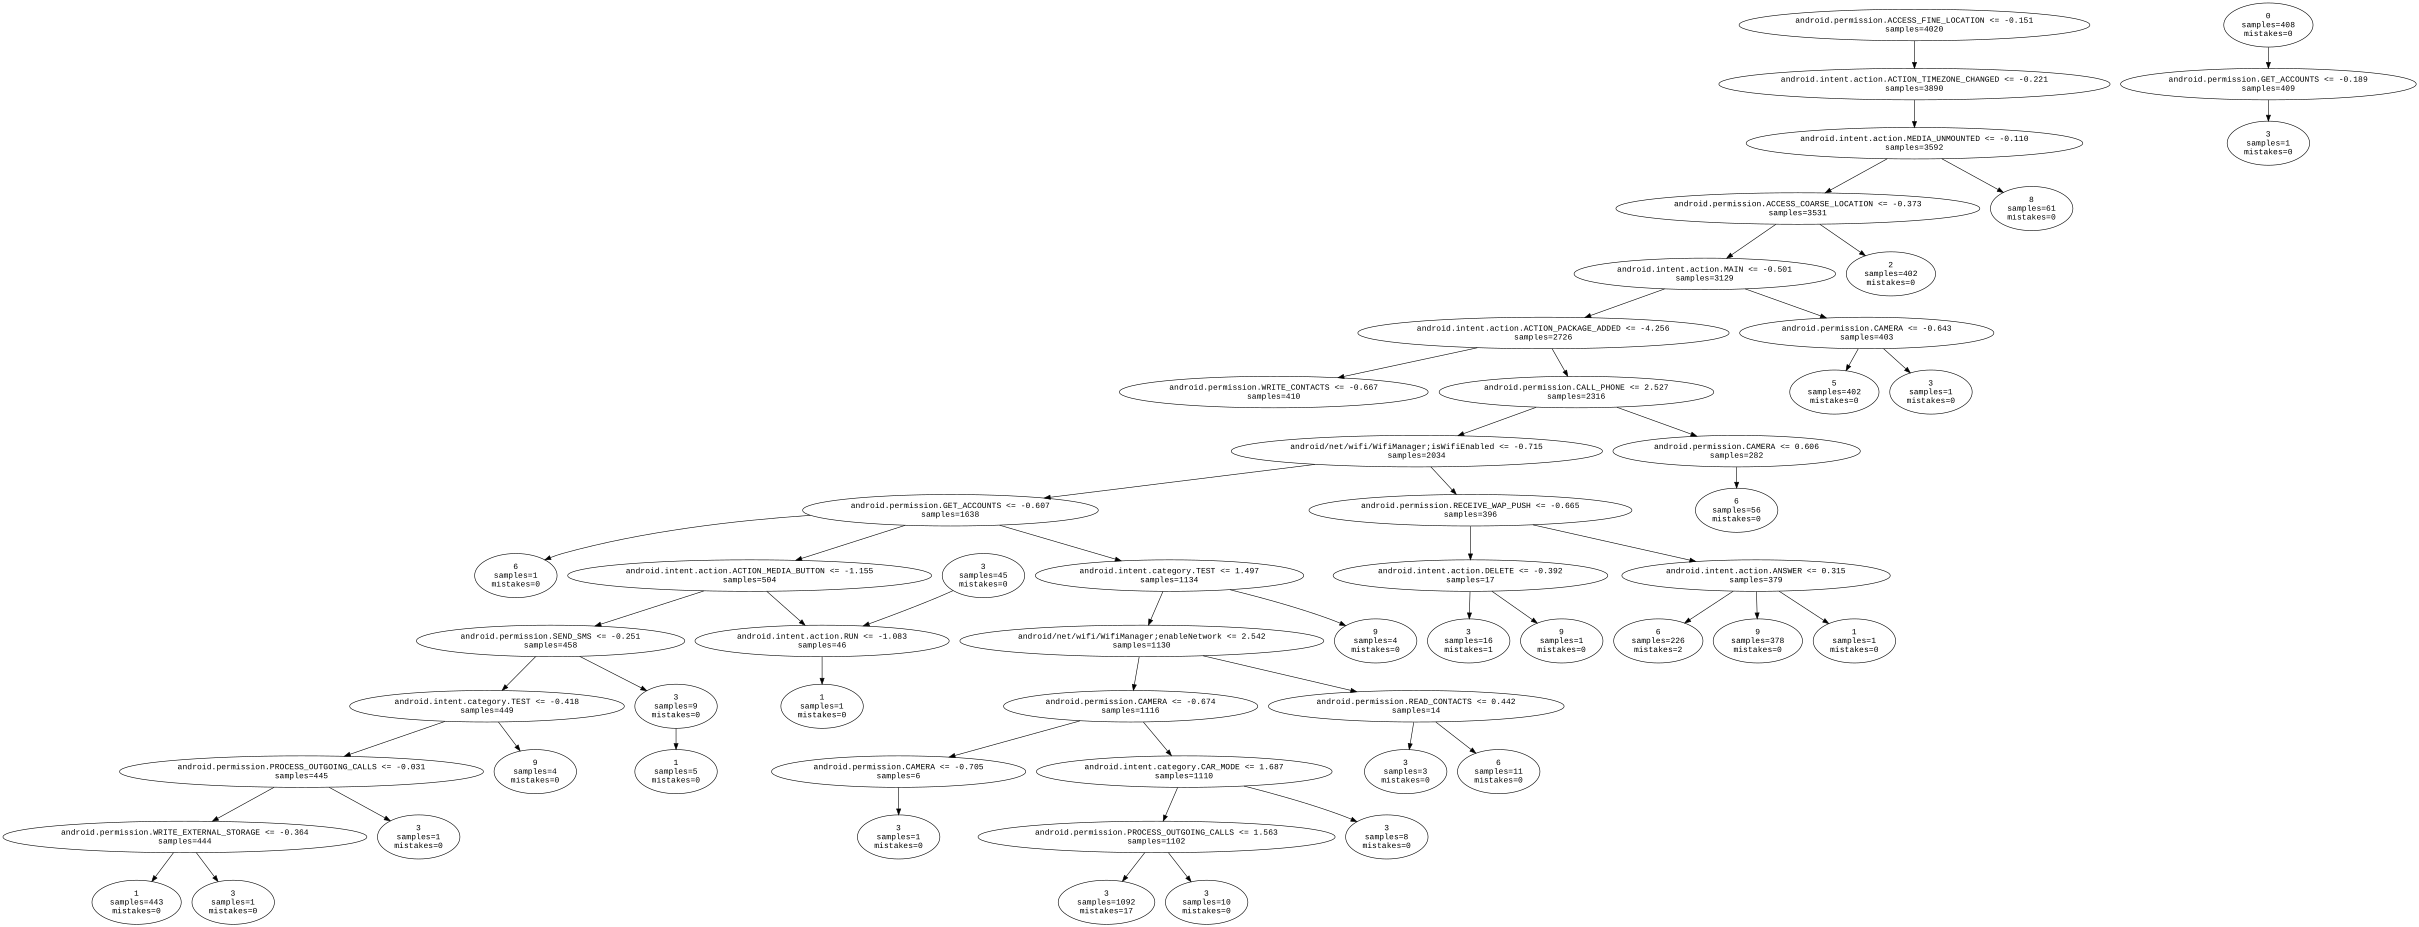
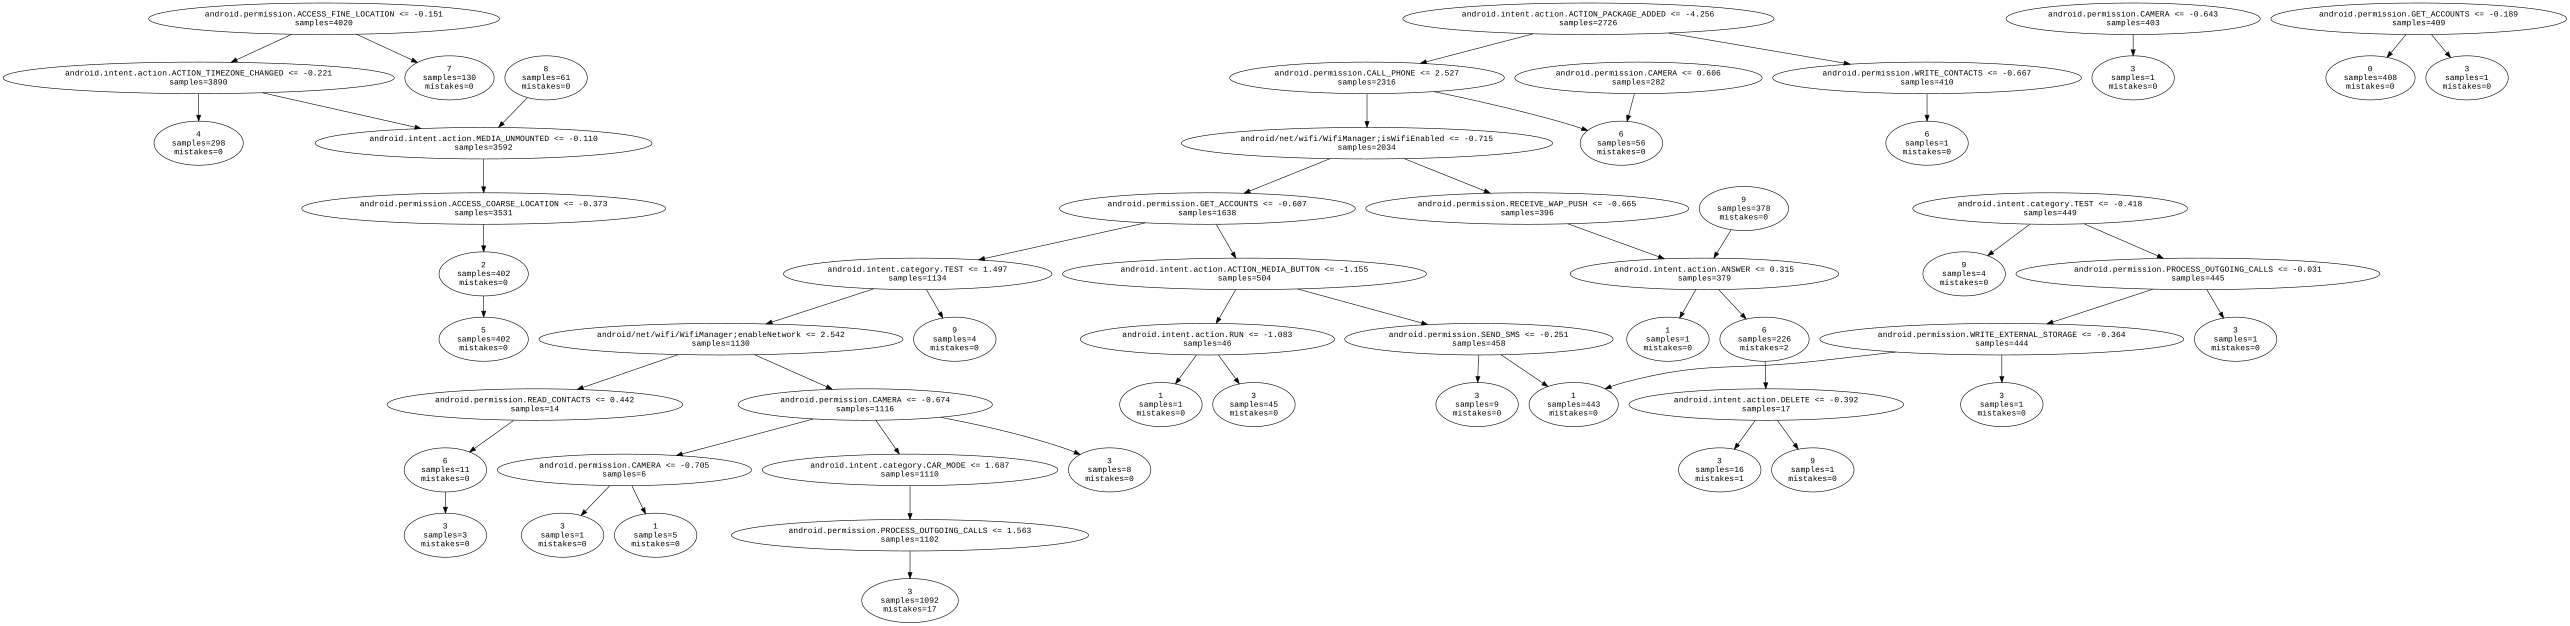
edge "0 samples=408 mistakes=0" -> "android.permission.GET_ACCOUNTS <= -0.189 samples=409": reversed
node "7 samples=130 mistakes=0": added
node "4 samples=298 mistakes=0": added
edge "android.intent.action.MEDIA_UNMOUNTED <= -0.110 samples=3592" -> "8 samples=61 mistakes=0": reversed
node "android.intent.action.MAIN <= -0.501 samples=3129": removed
edge "android.permission.CAMERA <= -0.643 samples=403" -> "5 samples=402 mistakes=0": now "2 samples=402 mistakes=0" -> "5 samples=402 mistakes=0"
edge "android.permission.CALL_PHONE <= 2.527 samples=2316" -> "android.permission.CAMERA <= 0.606 samples=282": now "android.permission.CALL_PHONE <= 2.527 samples=2316" -> "6 samples=56 mistakes=0"
edge "android.permission.GET_ACCOUNTS <= -0.607 samples=1638" -> "6 samples=1 mistakes=0": now "android.permission.WRITE_CONTACTS <= -0.667 samples=410" -> "6 samples=1 mistakes=0"
edge "android.permission.RECEIVE_WAP_PUSH <= -0.665 samples=396" -> "android.intent.action.DELETE <= -0.392 samples=17": now "6 samples=226 mistakes=2" -> "android.intent.action.DELETE <= -0.392 samples=17"
edge "android.intent.action.ANSWER <= 0.315 samples=379" -> "9 samples=378 mistakes=0": reversed
edge "3 samples=45 mistakes=0" -> "android.intent.action.RUN <= -1.083 samples=46": reversed
edge "android.permission.SEND_SMS <= -0.251 samples=458" -> "android.intent.category.TEST <= -0.418 samples=449": now "android.permission.SEND_SMS <= -0.251 samples=458" -> "1 samples=443 mistakes=0"
edge "android.permission.READ_CONTACTS <= 0.442 samples=14" -> "3 samples=3 mistakes=0": now "6 samples=11 mistakes=0" -> "3 samples=3 mistakes=0"
edge "3 samples=9 mistakes=0" -> "1 samples=5 mistakes=0": now "android.permission.CAMERA <= -0.705 samples=6" -> "1 samples=5 mistakes=0"
edge "android.intent.category.CAR_MODE <= 1.687 samples=1110" -> "3 samples=8 mistakes=0": now "android.permission.CAMERA <= -0.674 samples=1116" -> "3 samples=8 mistakes=0"
node "3 samples=10 mistakes=0": removed
